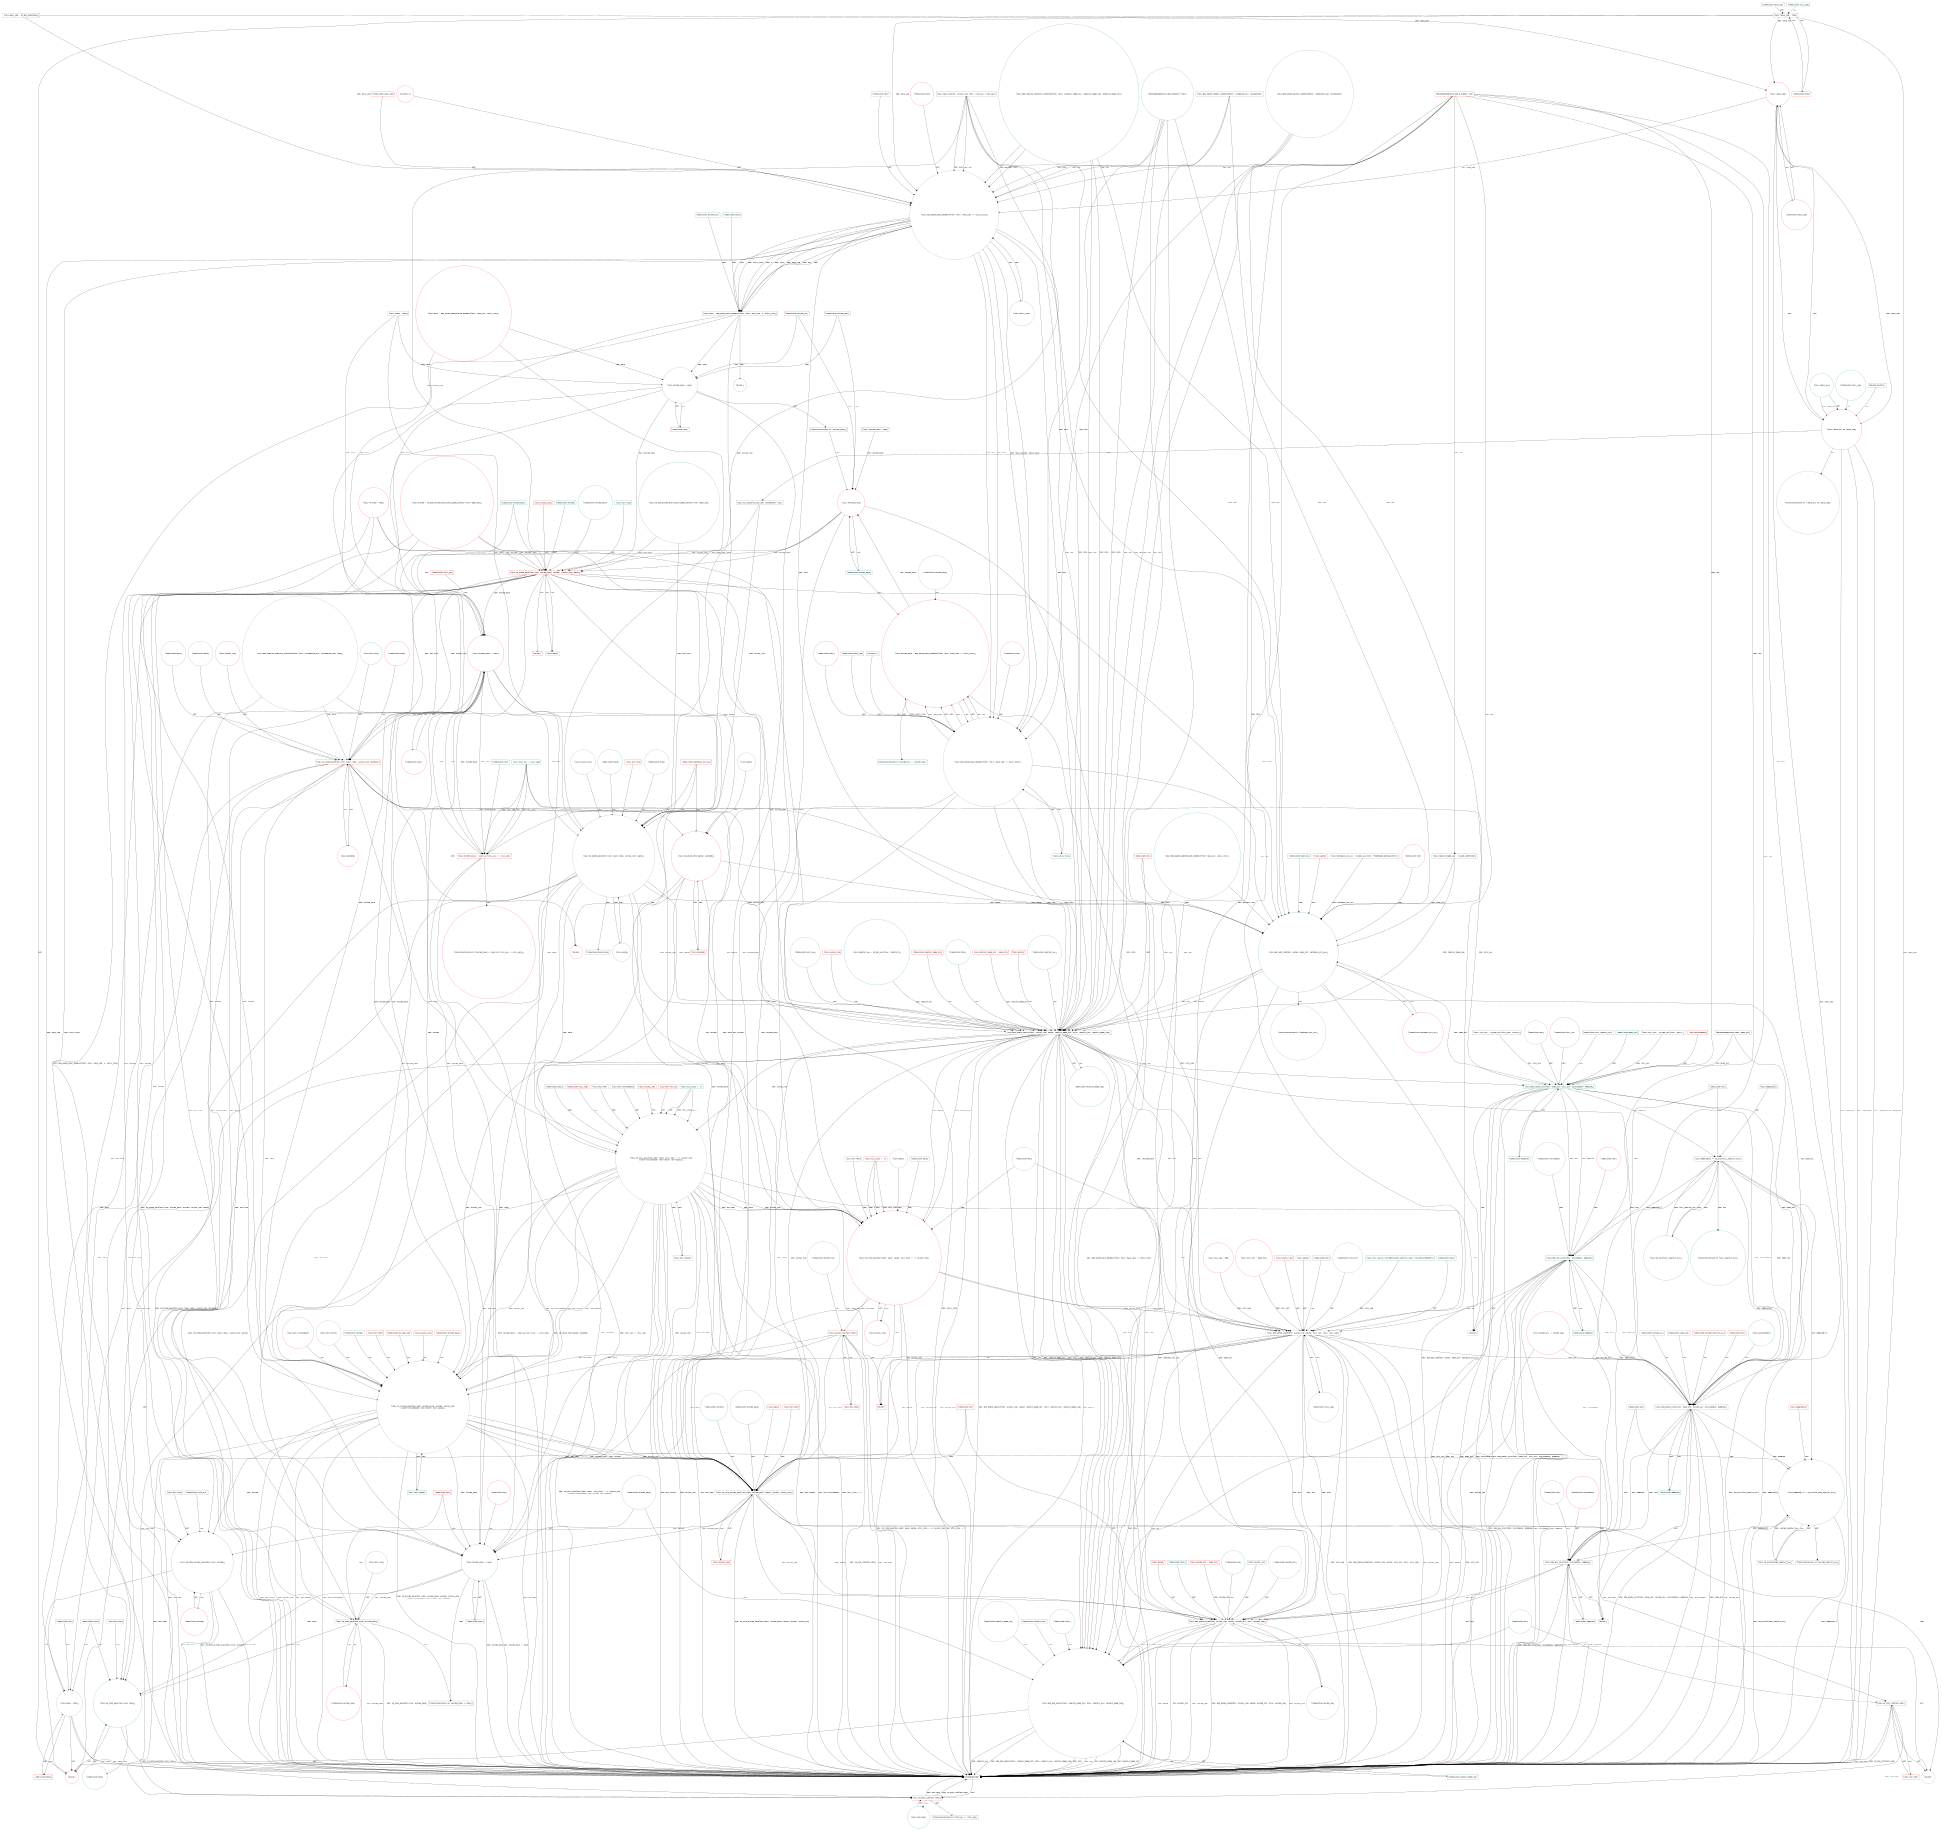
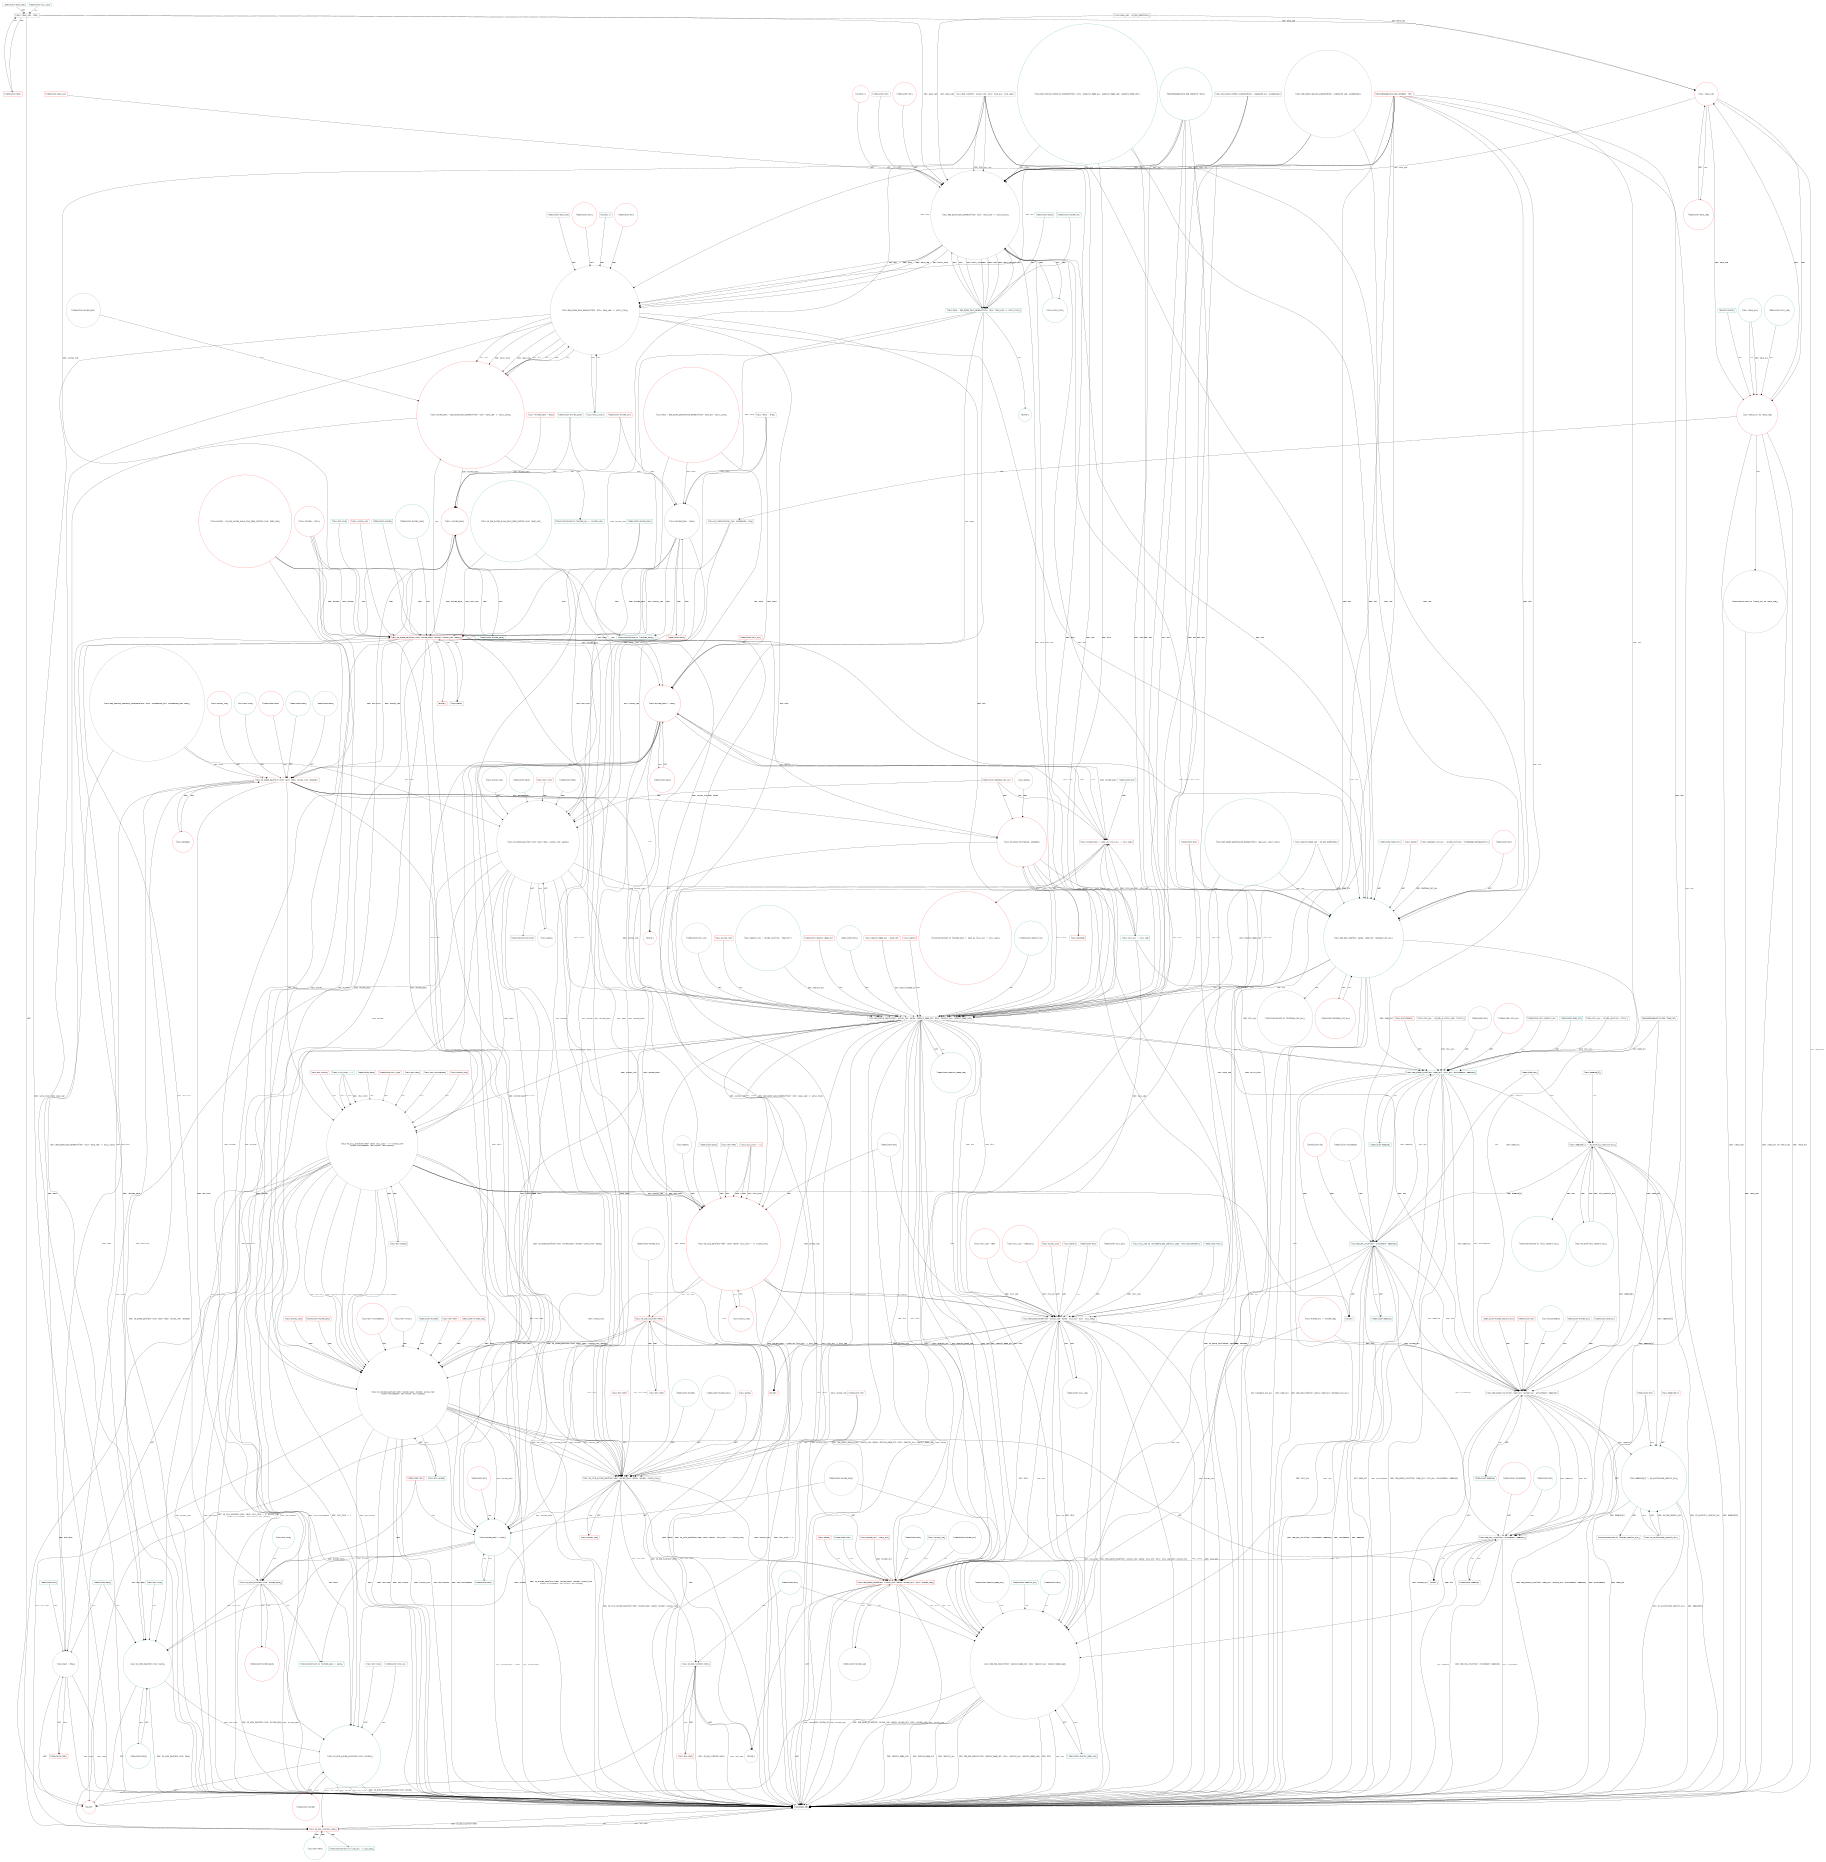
edge "(ControlStructure,if (!stroke_path))" -> "(Call,!stroke_path)": reversed
edge "(MethodParameterIn,xps_document *doc)" -> "(Call,opacity_mask_tag = fz_xml_down(node))": now "(MethodParameterIn,xps_document *doc)" -> "(Call,xps_add_link(doc, &area, base_uri, navigate_uri_att))"
edge "(Call,stroke_path != path && (fill_att || fill_tag))" -> "(Call,fill_att || fill_tag)": added, label "CFG:"
edge "(Call,*data_tag = NULL)" -> "(FixedPage,RET)": now "(ControlStructure,if (!data_att && !data_tag))" -> "(FixedPage,RET)"
edge "(Call,fz_free_path(doc->ctx, path))" -> "(Call,fz_drop_stroke_state(doc->ctx, stroke))": added, label "DDG: doc->ctx"
